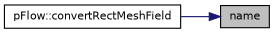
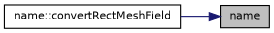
node "pFlow::convertRectMeshField": label "pFlow::convertRectMeshField" -> "name::convertRectMeshField"
